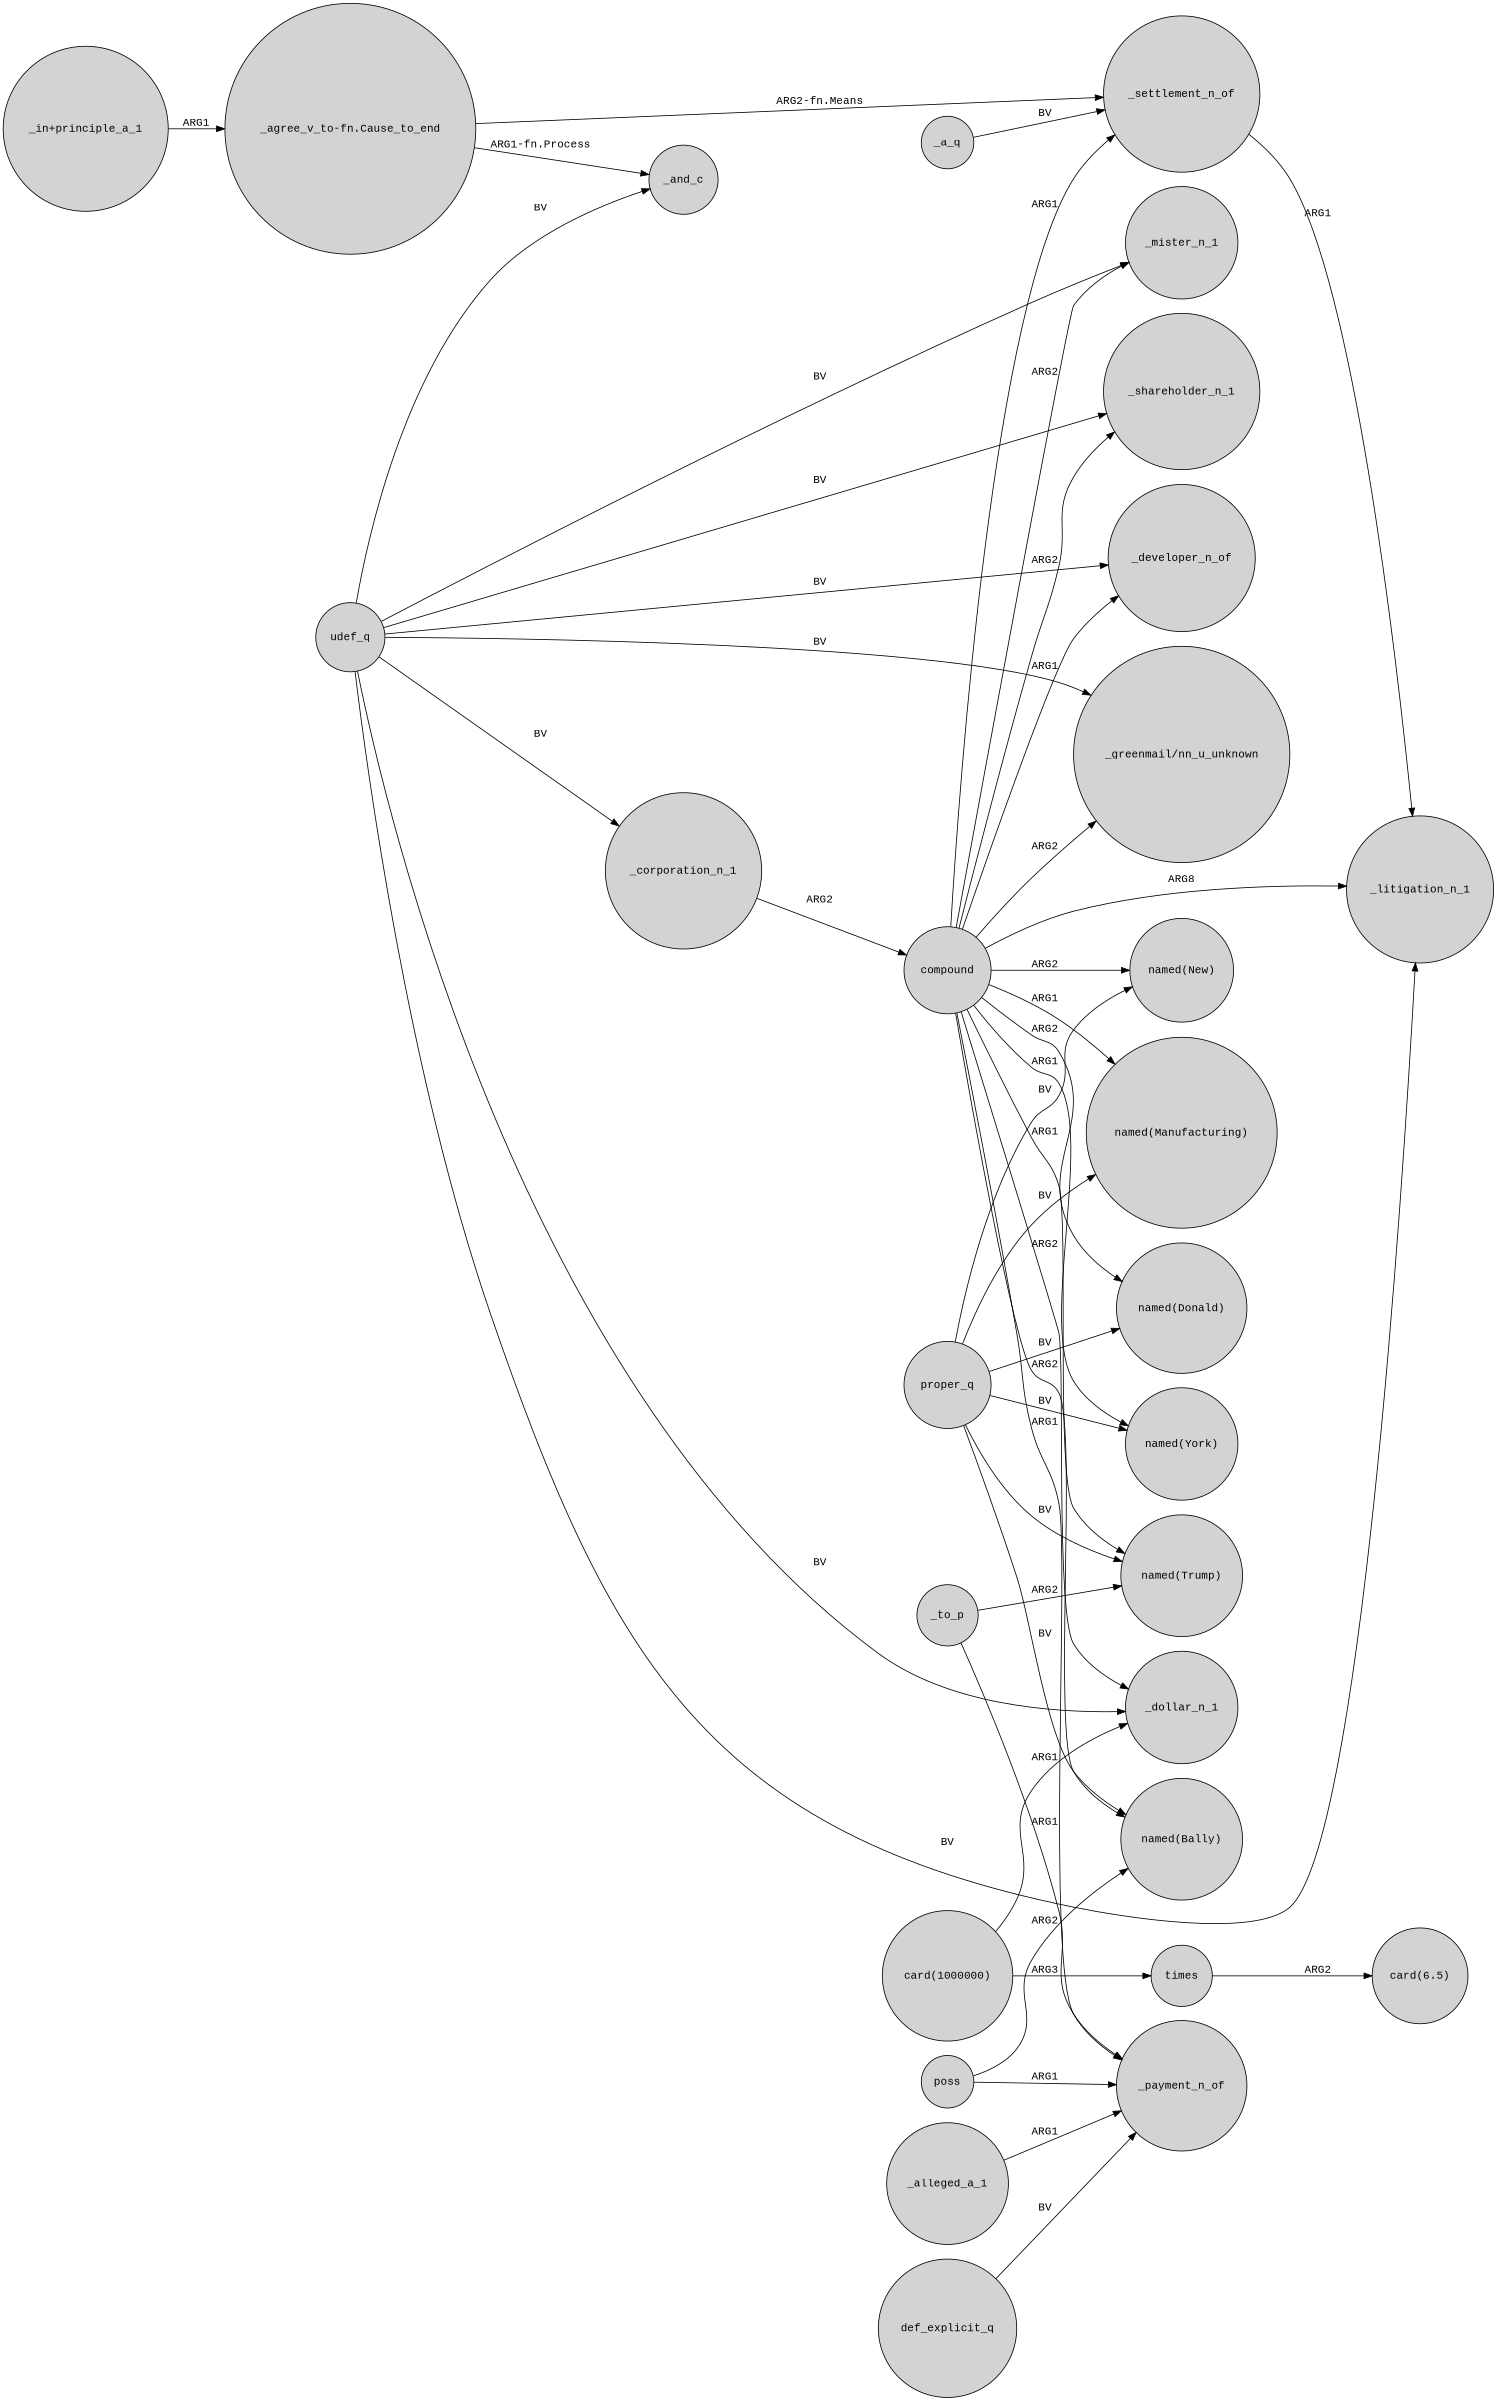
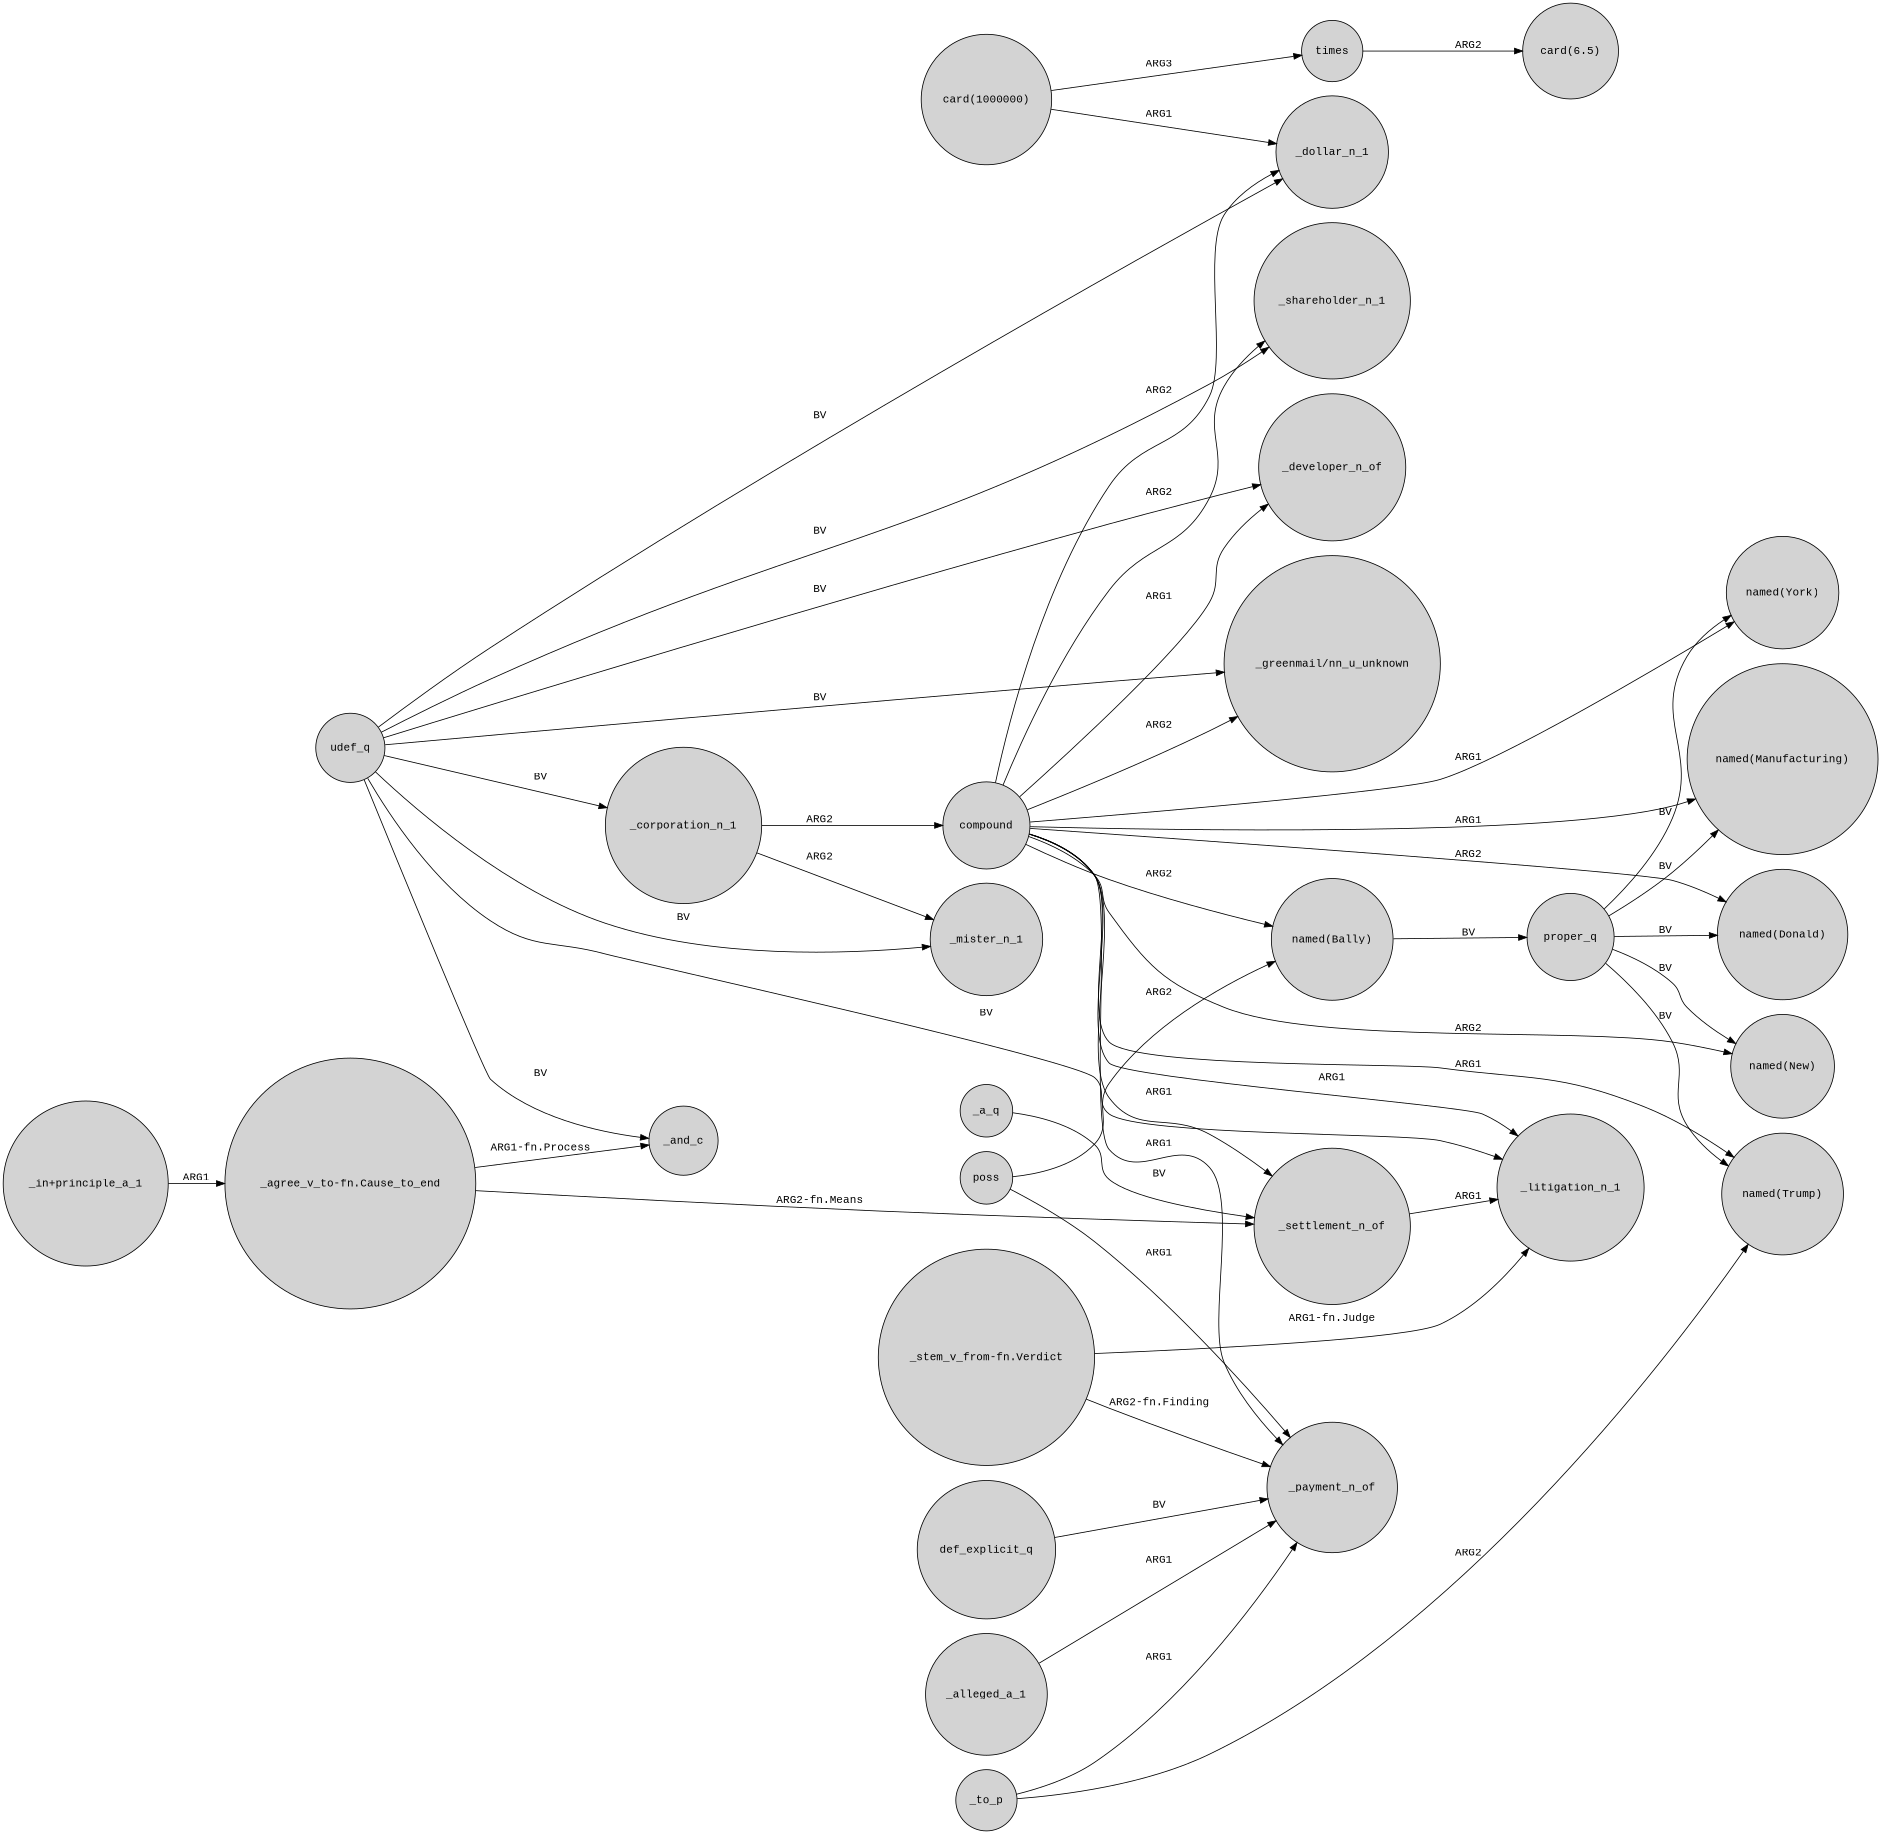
edge "compound" -> "_mister_n_1": now "_corporation_n_1" -> "_mister_n_1"
edge "compound" -> "_litigation_n_1": label "ARG8" -> "ARG1"
node "_stem_v_from-fn.Verdict": added
edge "proper_q" -> "named(Bally)": reversed
